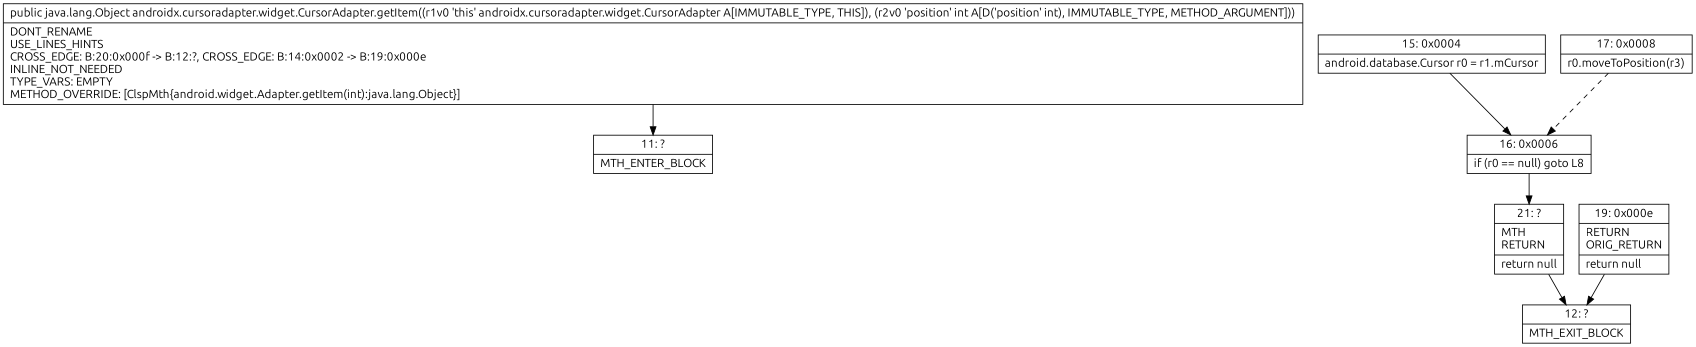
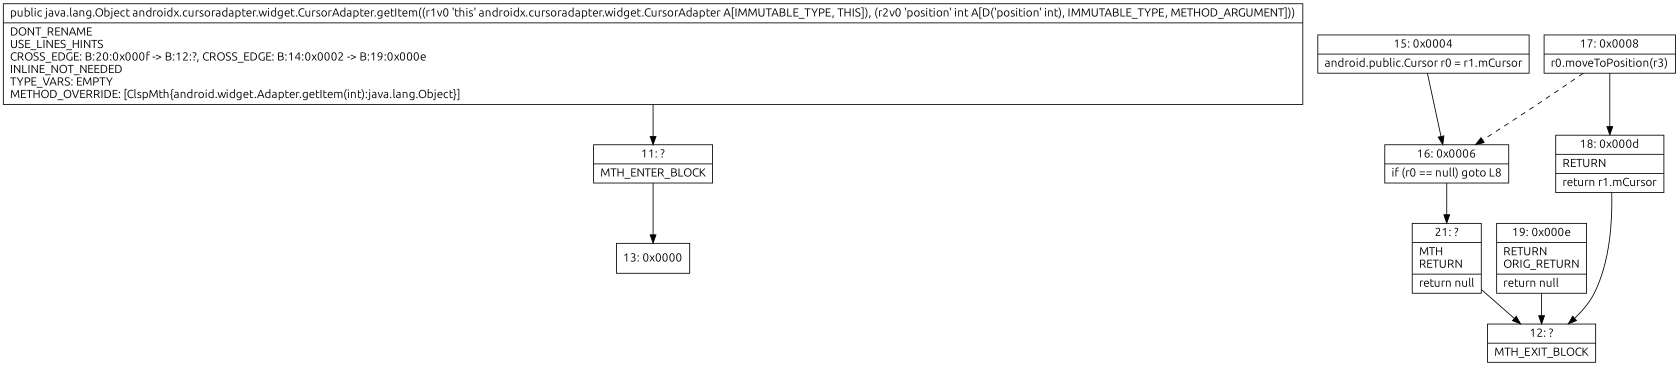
node "15: 0x0004": text "android.database.Cursor r0 = r1.mCursor" -> "android.public.Cursor r0 = r1.mCursor"
node "18: 0x000d": added
node "13: 0x0000": added
